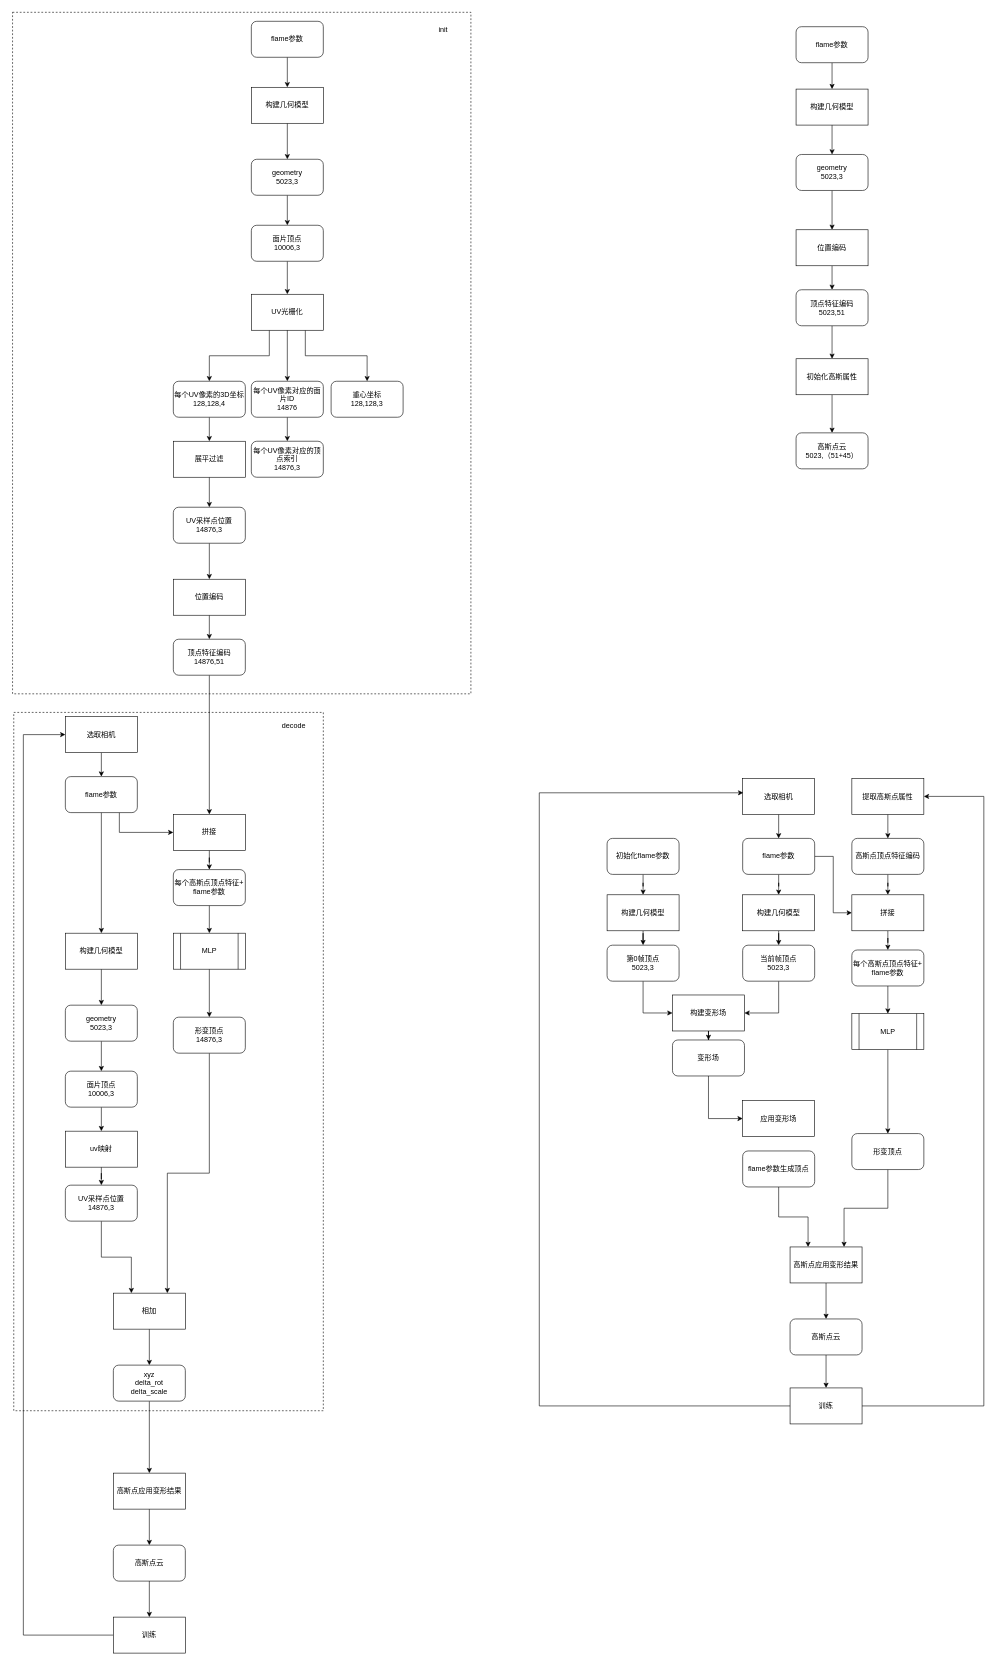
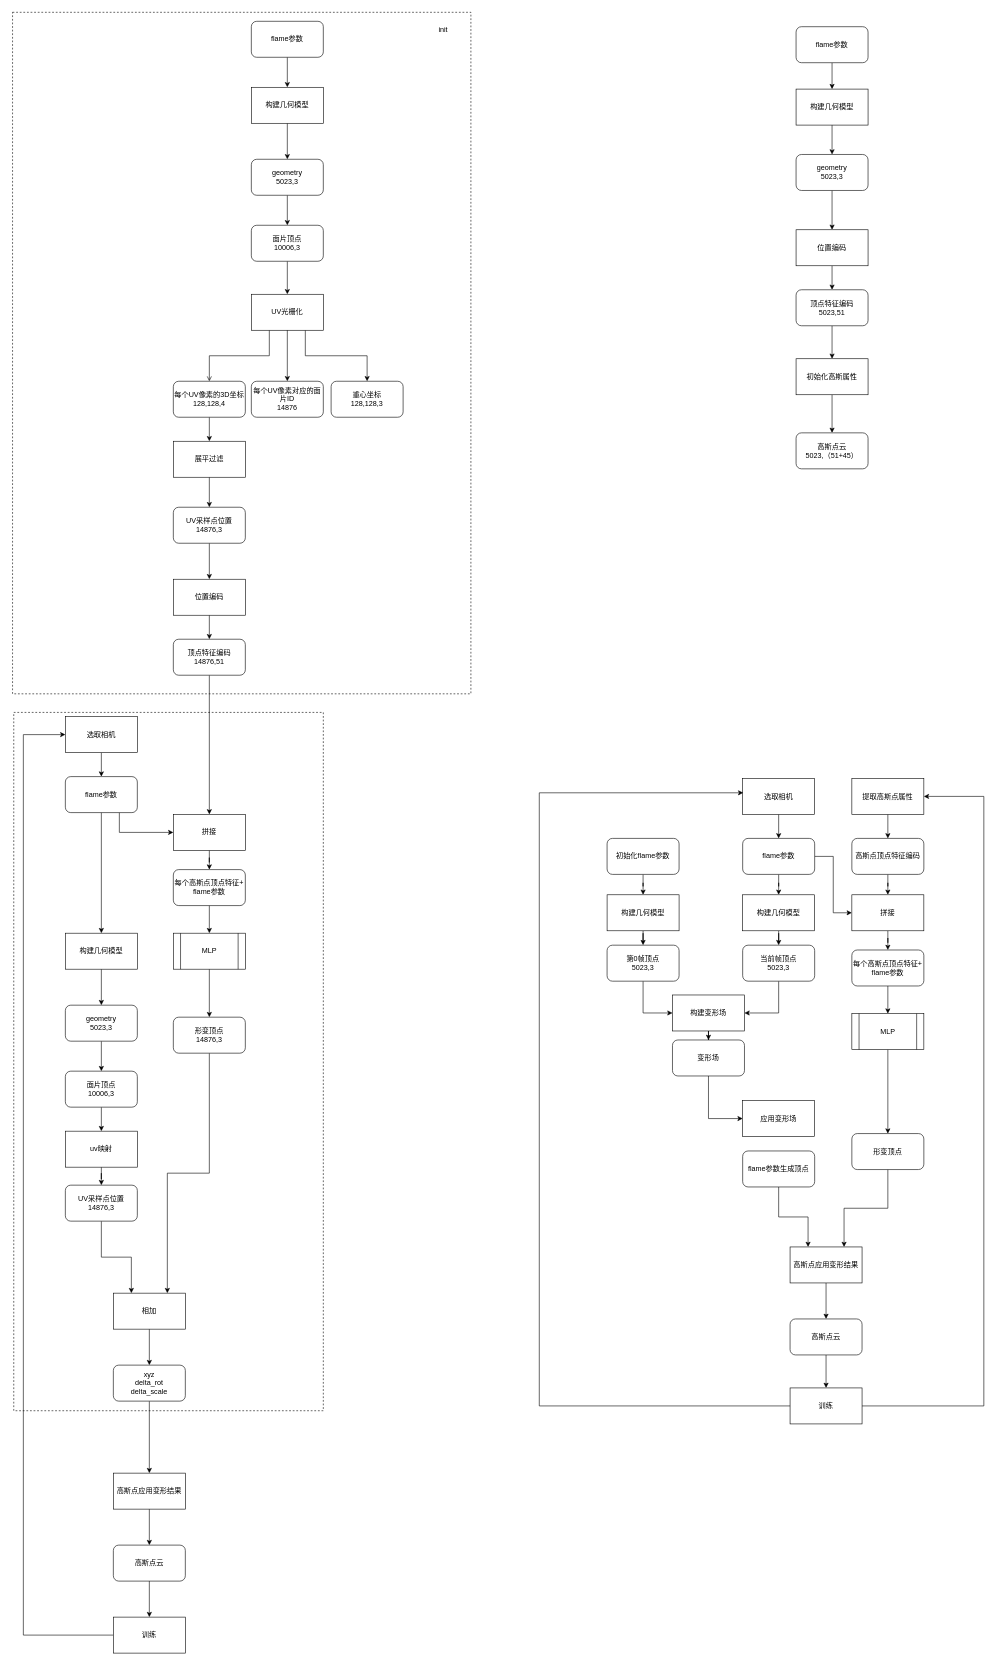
edge "UV光栅化" -> "每个UV像素的3D坐标 128,128,4": arrowhead classic -> open
edge "每个UV像素对应的面片ID 14876" -> "每个UV像素对应的顶点索引 14876,3": removed
node "每个UV像素对应的顶点索引 14876,3": removed
node "decode": removed
